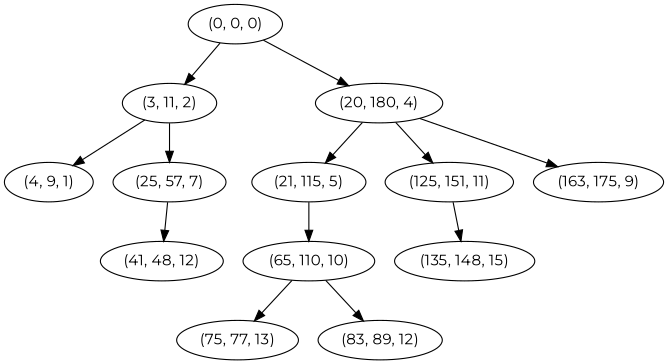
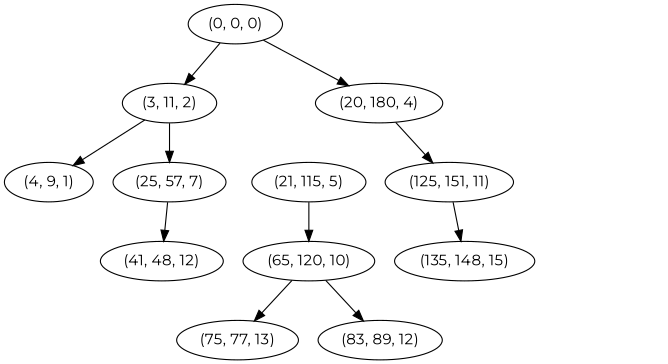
edge "(20, 180, 4)" -> "(21, 115, 5)": removed
node "(163, 175, 9)": removed
node "(65, 110, 10)": label "(65, 110, 10)" -> "(65, 120, 10)"
